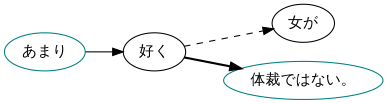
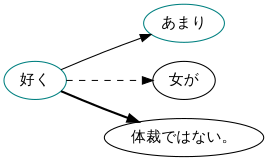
edge "あまり" -> "好く": reversed
node "好く": color black -> teal
node "体裁ではない。": color teal -> black
